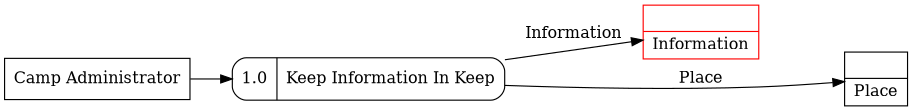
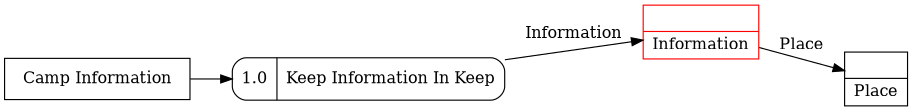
node "Camp Administrator": label "Camp Administrator" -> "Camp Information"
edge "1.0" -> "Place": now "Information" -> "Place"
